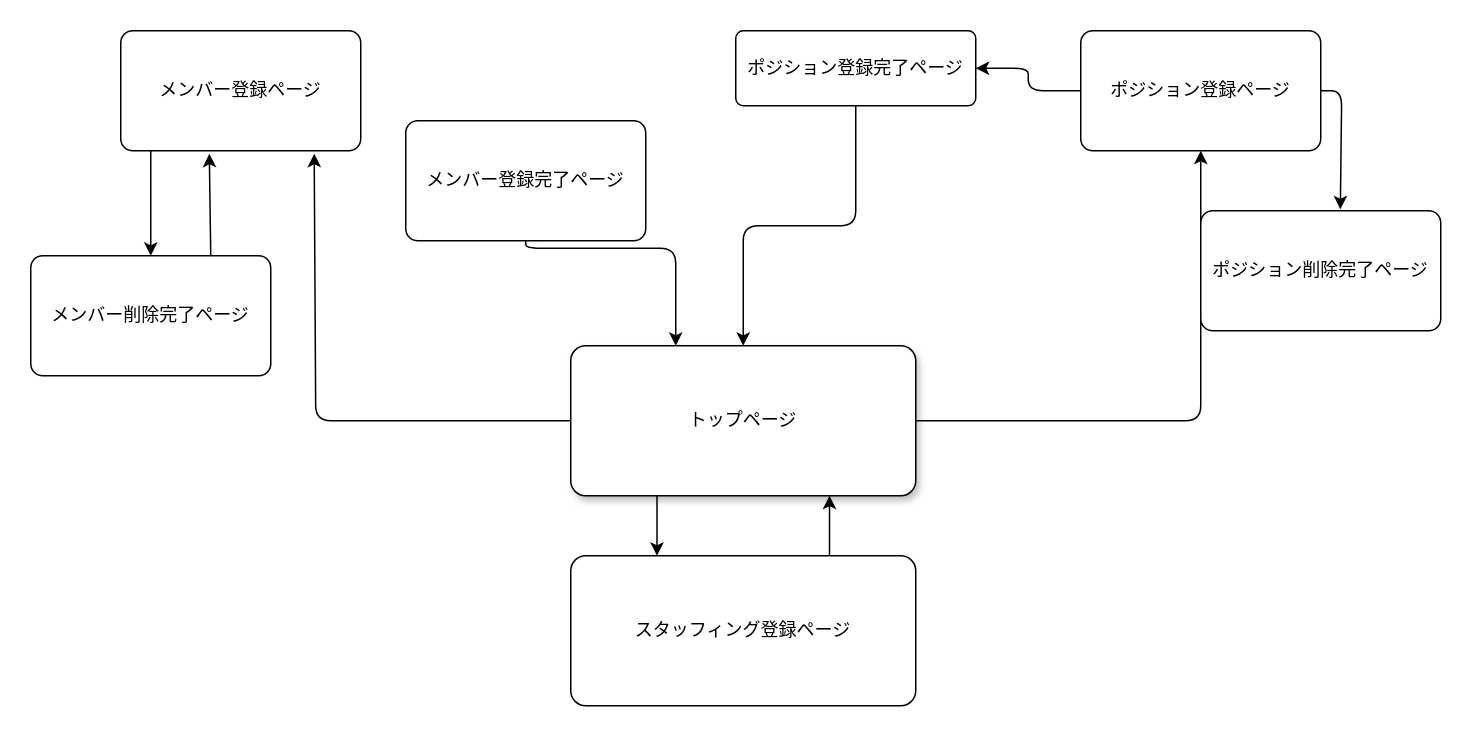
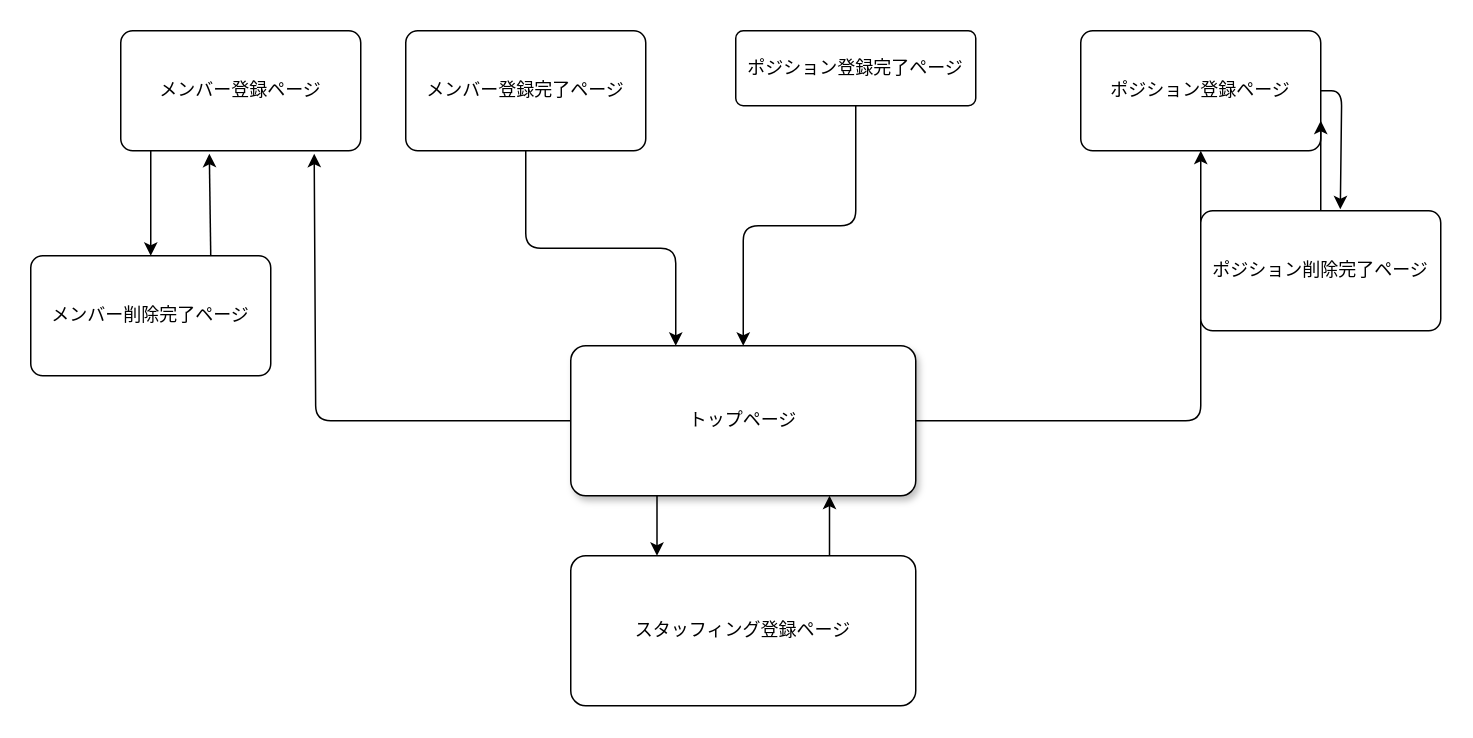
edge "ポジション登録ページ" -> "ポジション登録完了ページ": removed
edge "ポジション削除完了ページ" -> "ポジション登録ページ": added
node "メンバー登録完了ページ": moved (526, 181) -> (526, 91)
